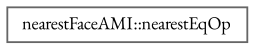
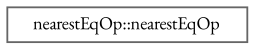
node "nearestFaceAMI::nearestEqOp": label "nearestFaceAMI::nearestEqOp" -> "nearestEqOp::nearestEqOp"
